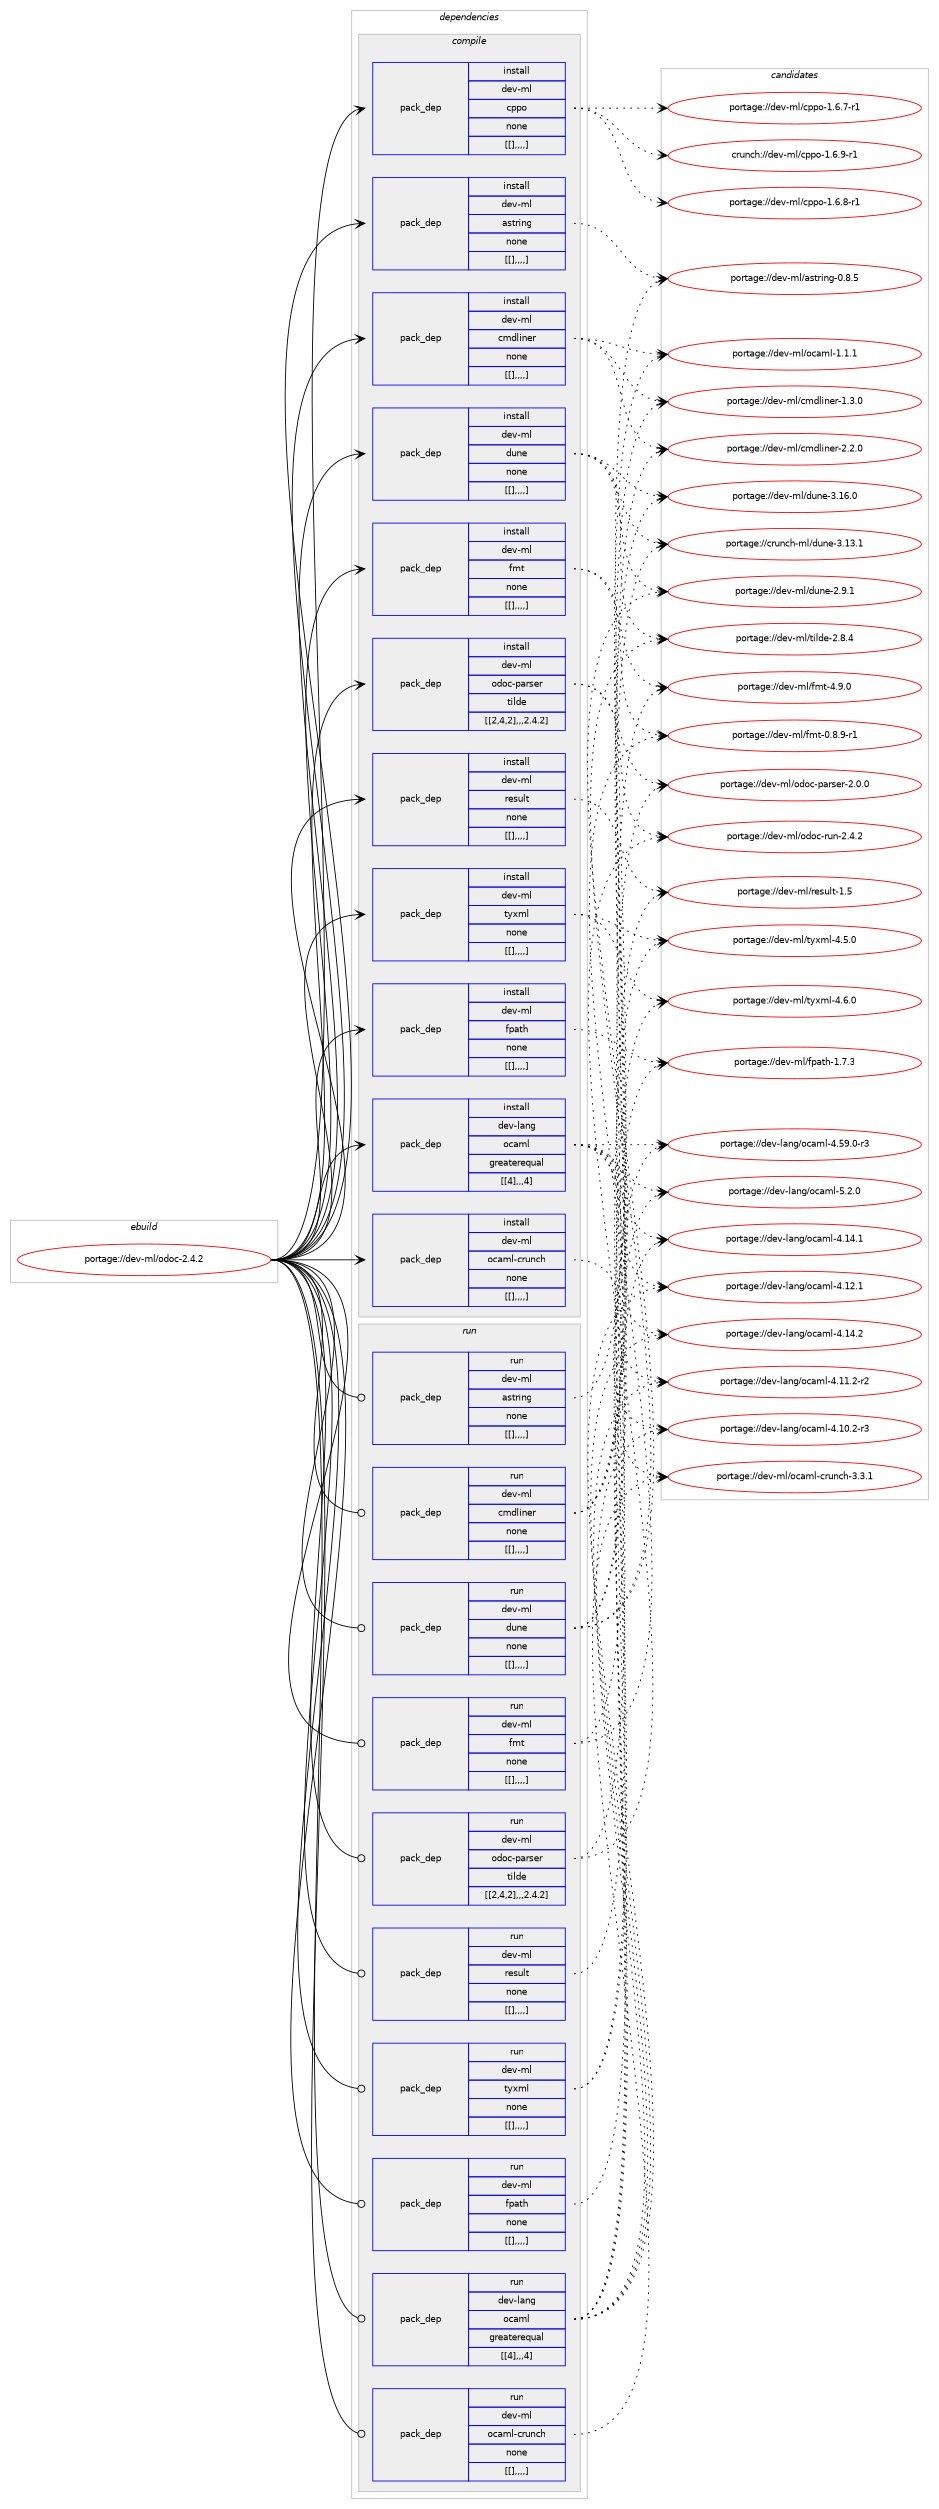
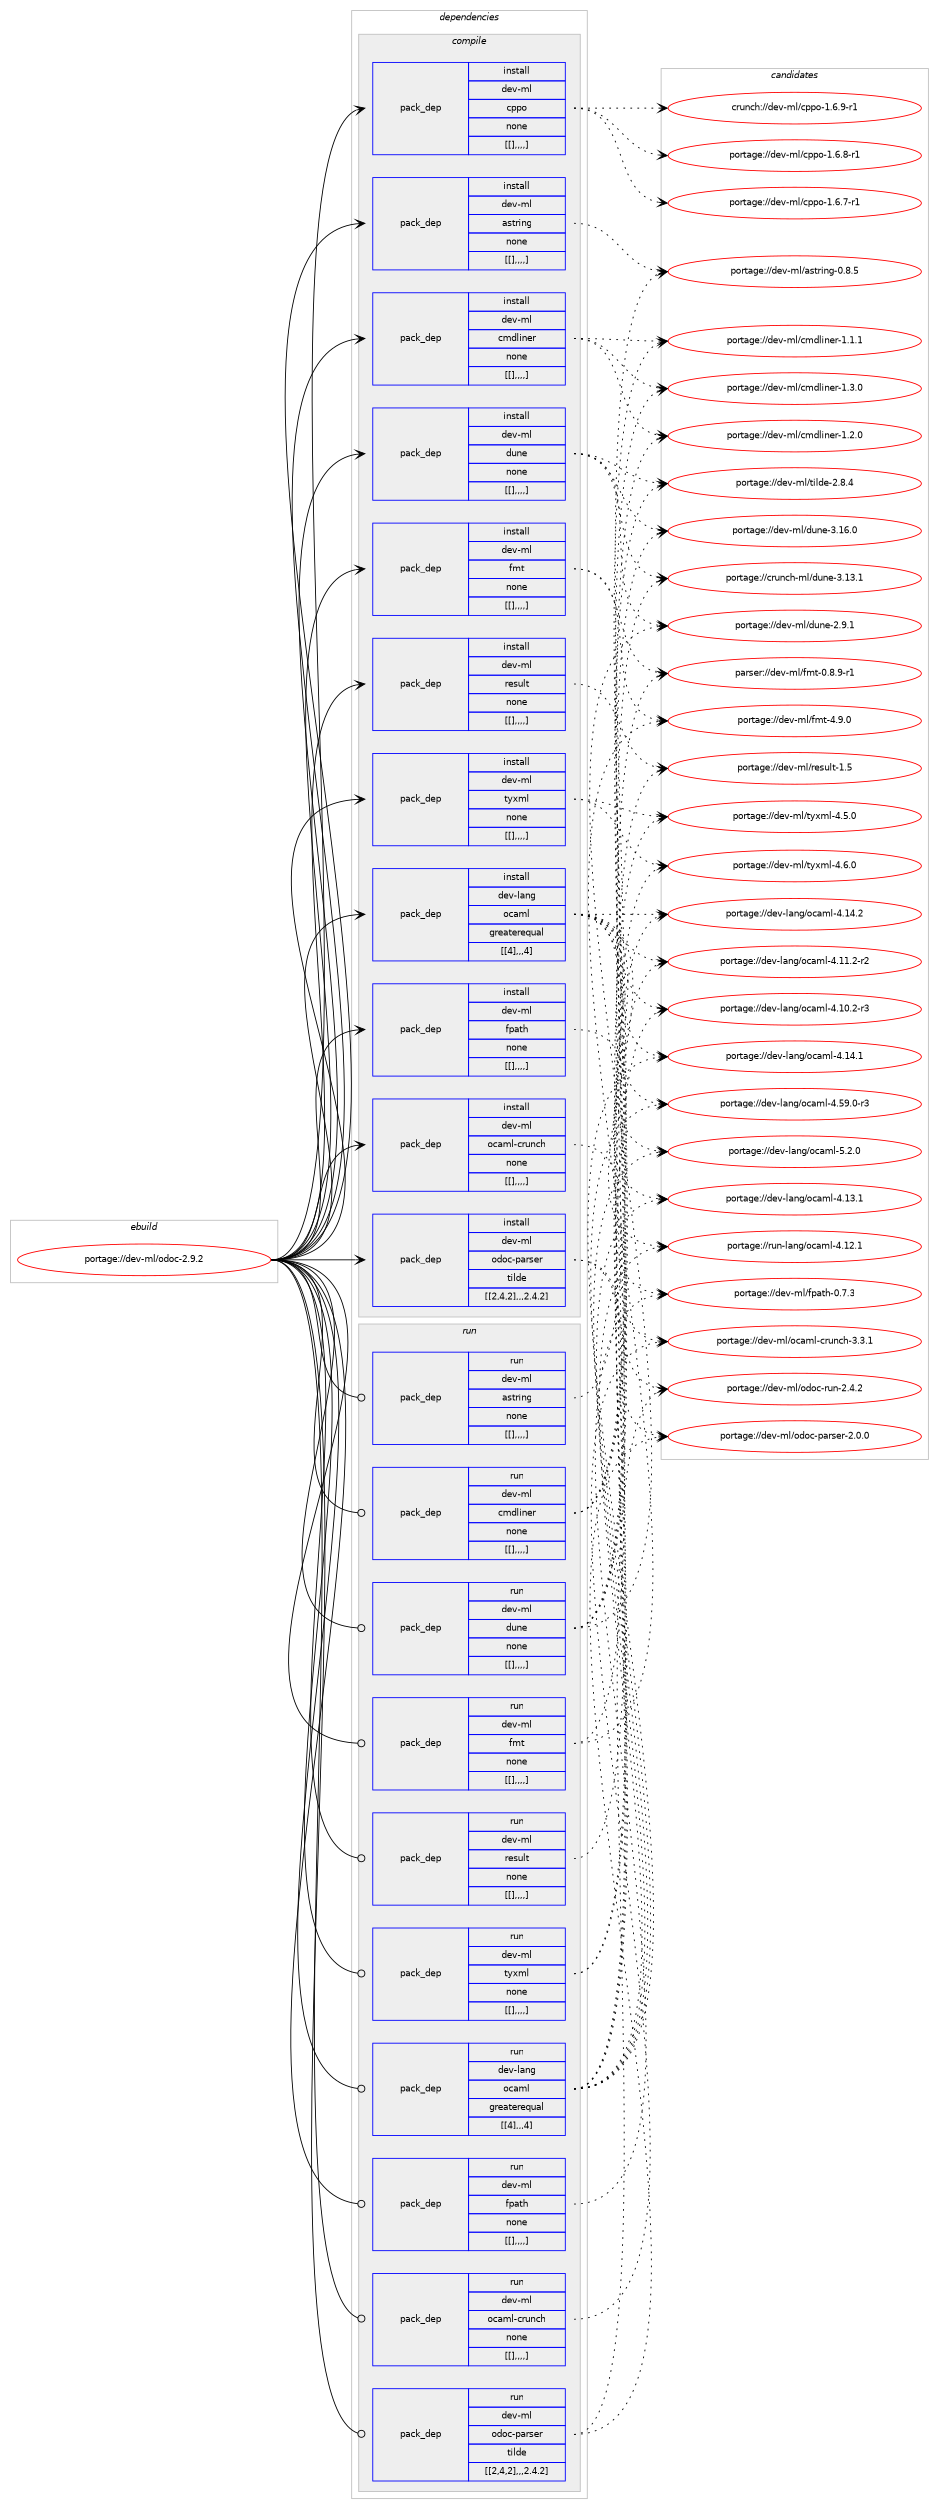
node "portage://dev-ml/ocaml-1.1.1": label "portage://dev-ml/ocaml-1.1.1" -> "portage://dev-ml/cmdliner-1.1.1"
node "portage://dev-ml/cmdliner-2.2.0": label "portage://dev-ml/cmdliner-2.2.0" -> "portage://dev-ml/cmdliner-1.2.0"
node "portage://dev-ml/fmt-0.8.9-r1": label "portage://dev-ml/fmt-0.8.9-r1" -> "parser://dev-ml/fmt-0.8.9-r1"
node "portage://dev-ml/fpath-1.7.3": label "portage://dev-ml/fpath-1.7.3" -> "portage://dev-ml/fpath-0.7.3"
node "portage://dev-lang/ocaml-4.13.1": added
node "portage://dev-ml/odoc-2.4.2": label "portage://dev-ml/odoc-2.4.2" -> "portage://dev-ml/odoc-2.9.2"
node "portage://dev-lang/ocaml-4.12.1": label "portage://dev-lang/ocaml-4.12.1" -> "portage://run-lang/ocaml-4.12.1"
